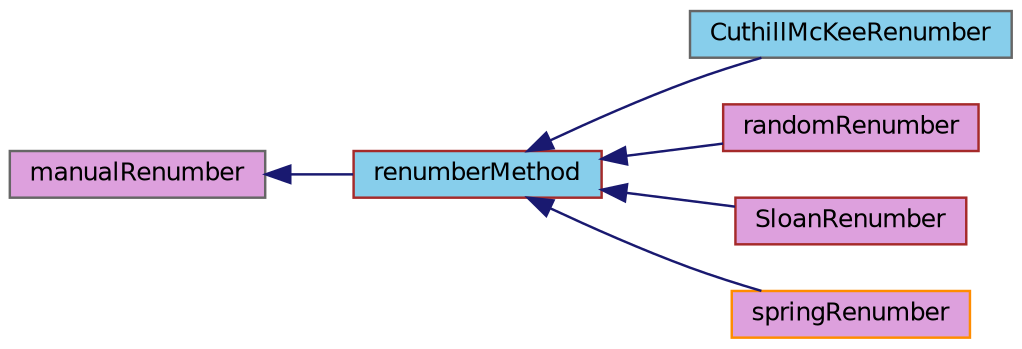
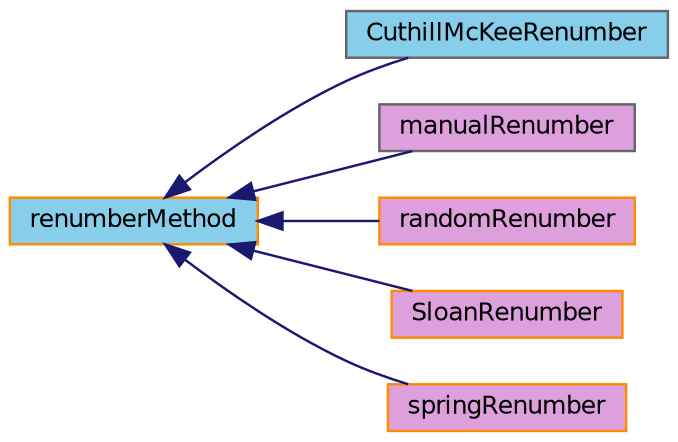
node "randomRenumber": color brown -> darkorange
edge "renumberMethod" -> "manualRenumber": reversed
node "renumberMethod": color brown -> darkorange
node "SloanRenumber": color brown -> darkorange
